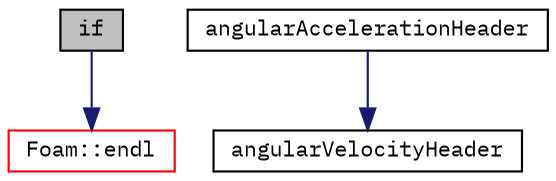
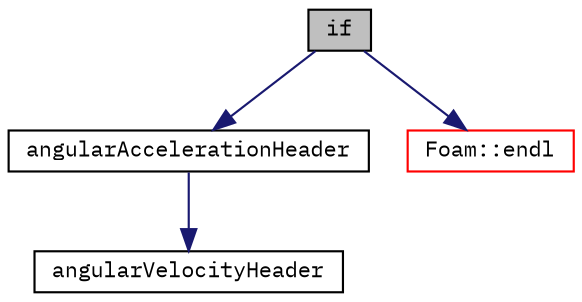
edge "if" -> "angularAccelerationHeader": added
